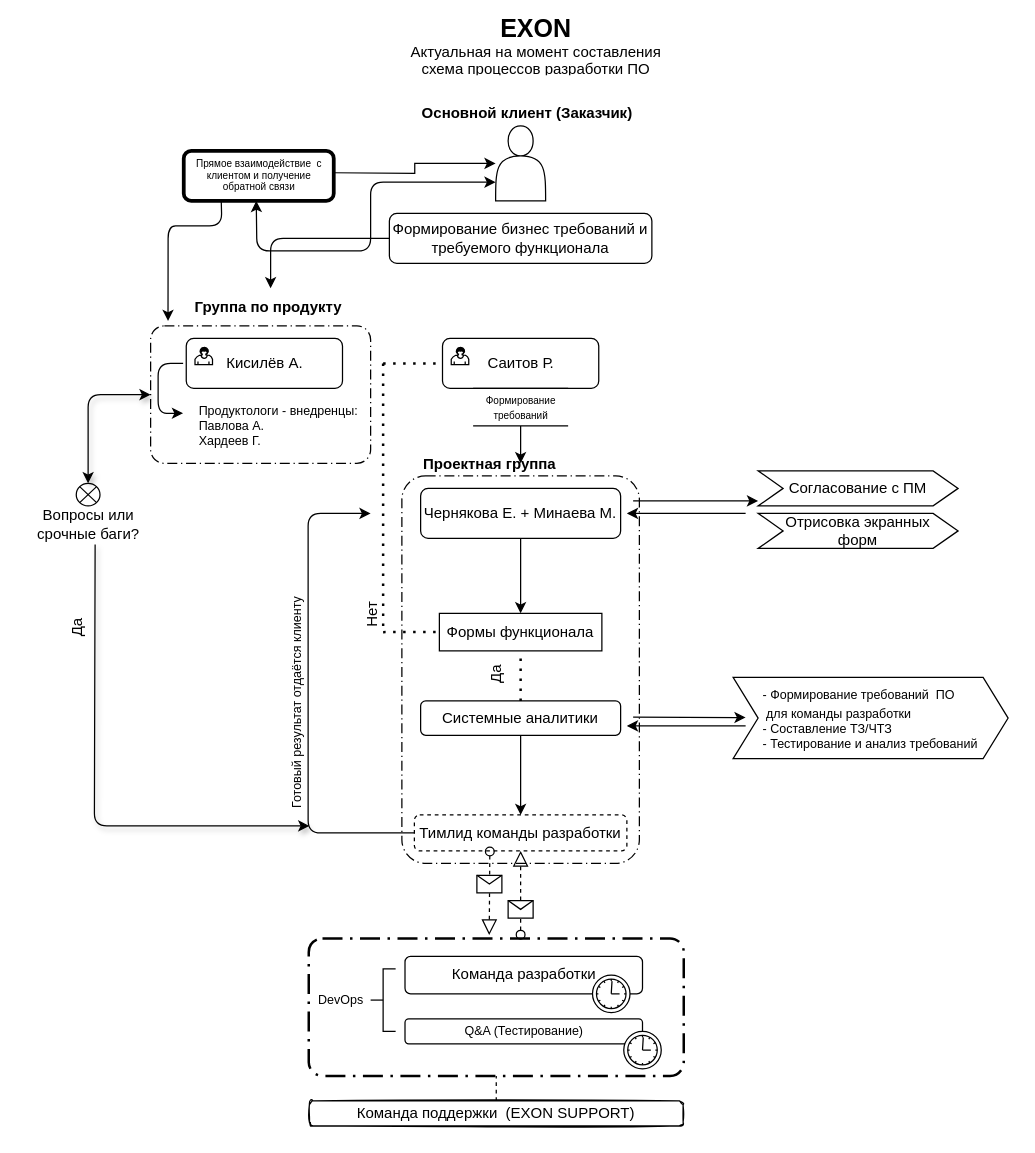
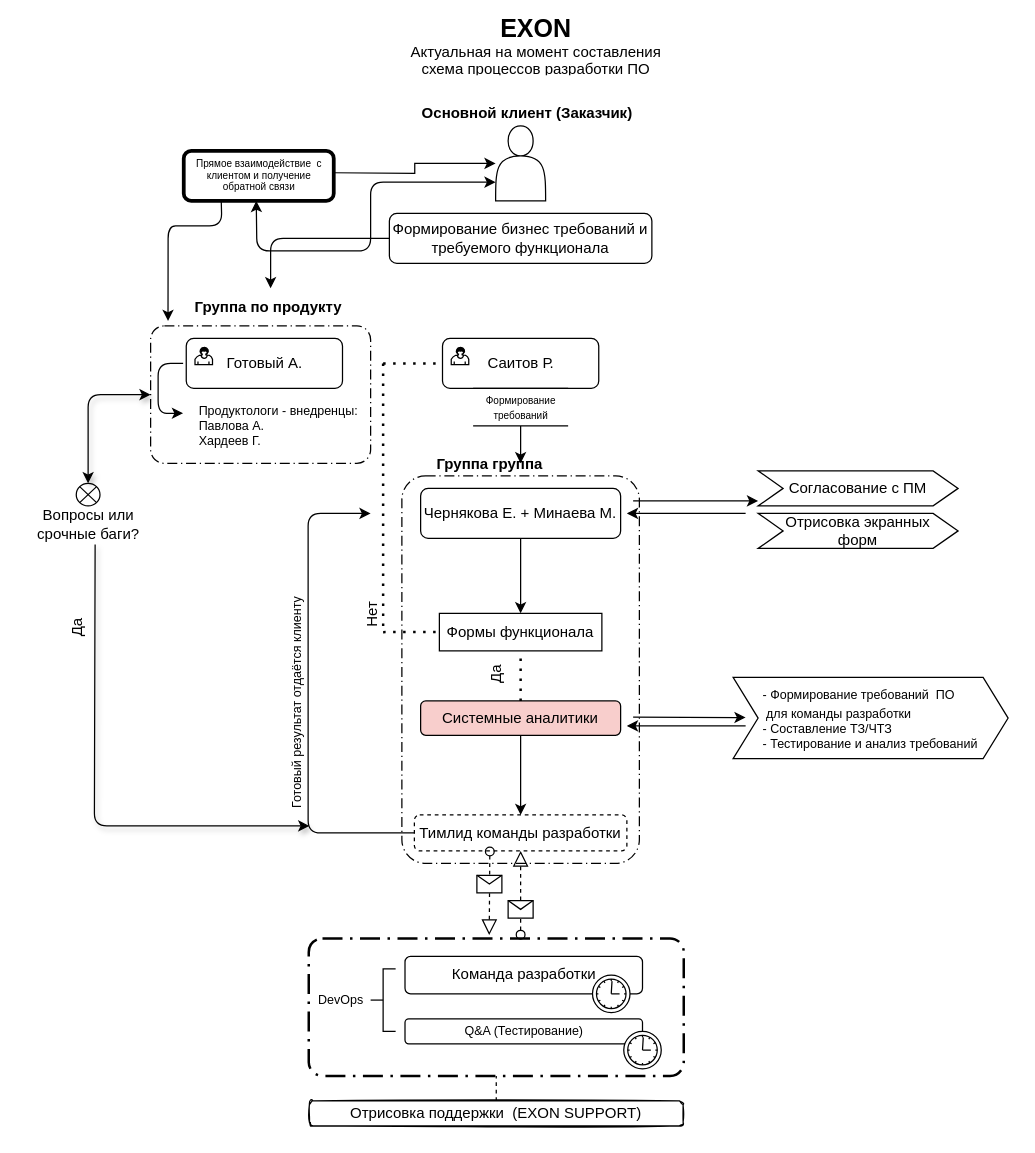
node "Кисилёв А.": label "Кисилёв А." -> "Готовый А."
node "Проектная группа": label "Проектная группа" -> "Группа группа"
node "Системные аналитики": fillcolor #ffffff -> #f8cecc
node "Команда поддержки (EXON SUPPORT)": label "Команда поддержки (EXON SUPPORT)" -> "Отрисовка поддержки (EXON SUPPORT)"
